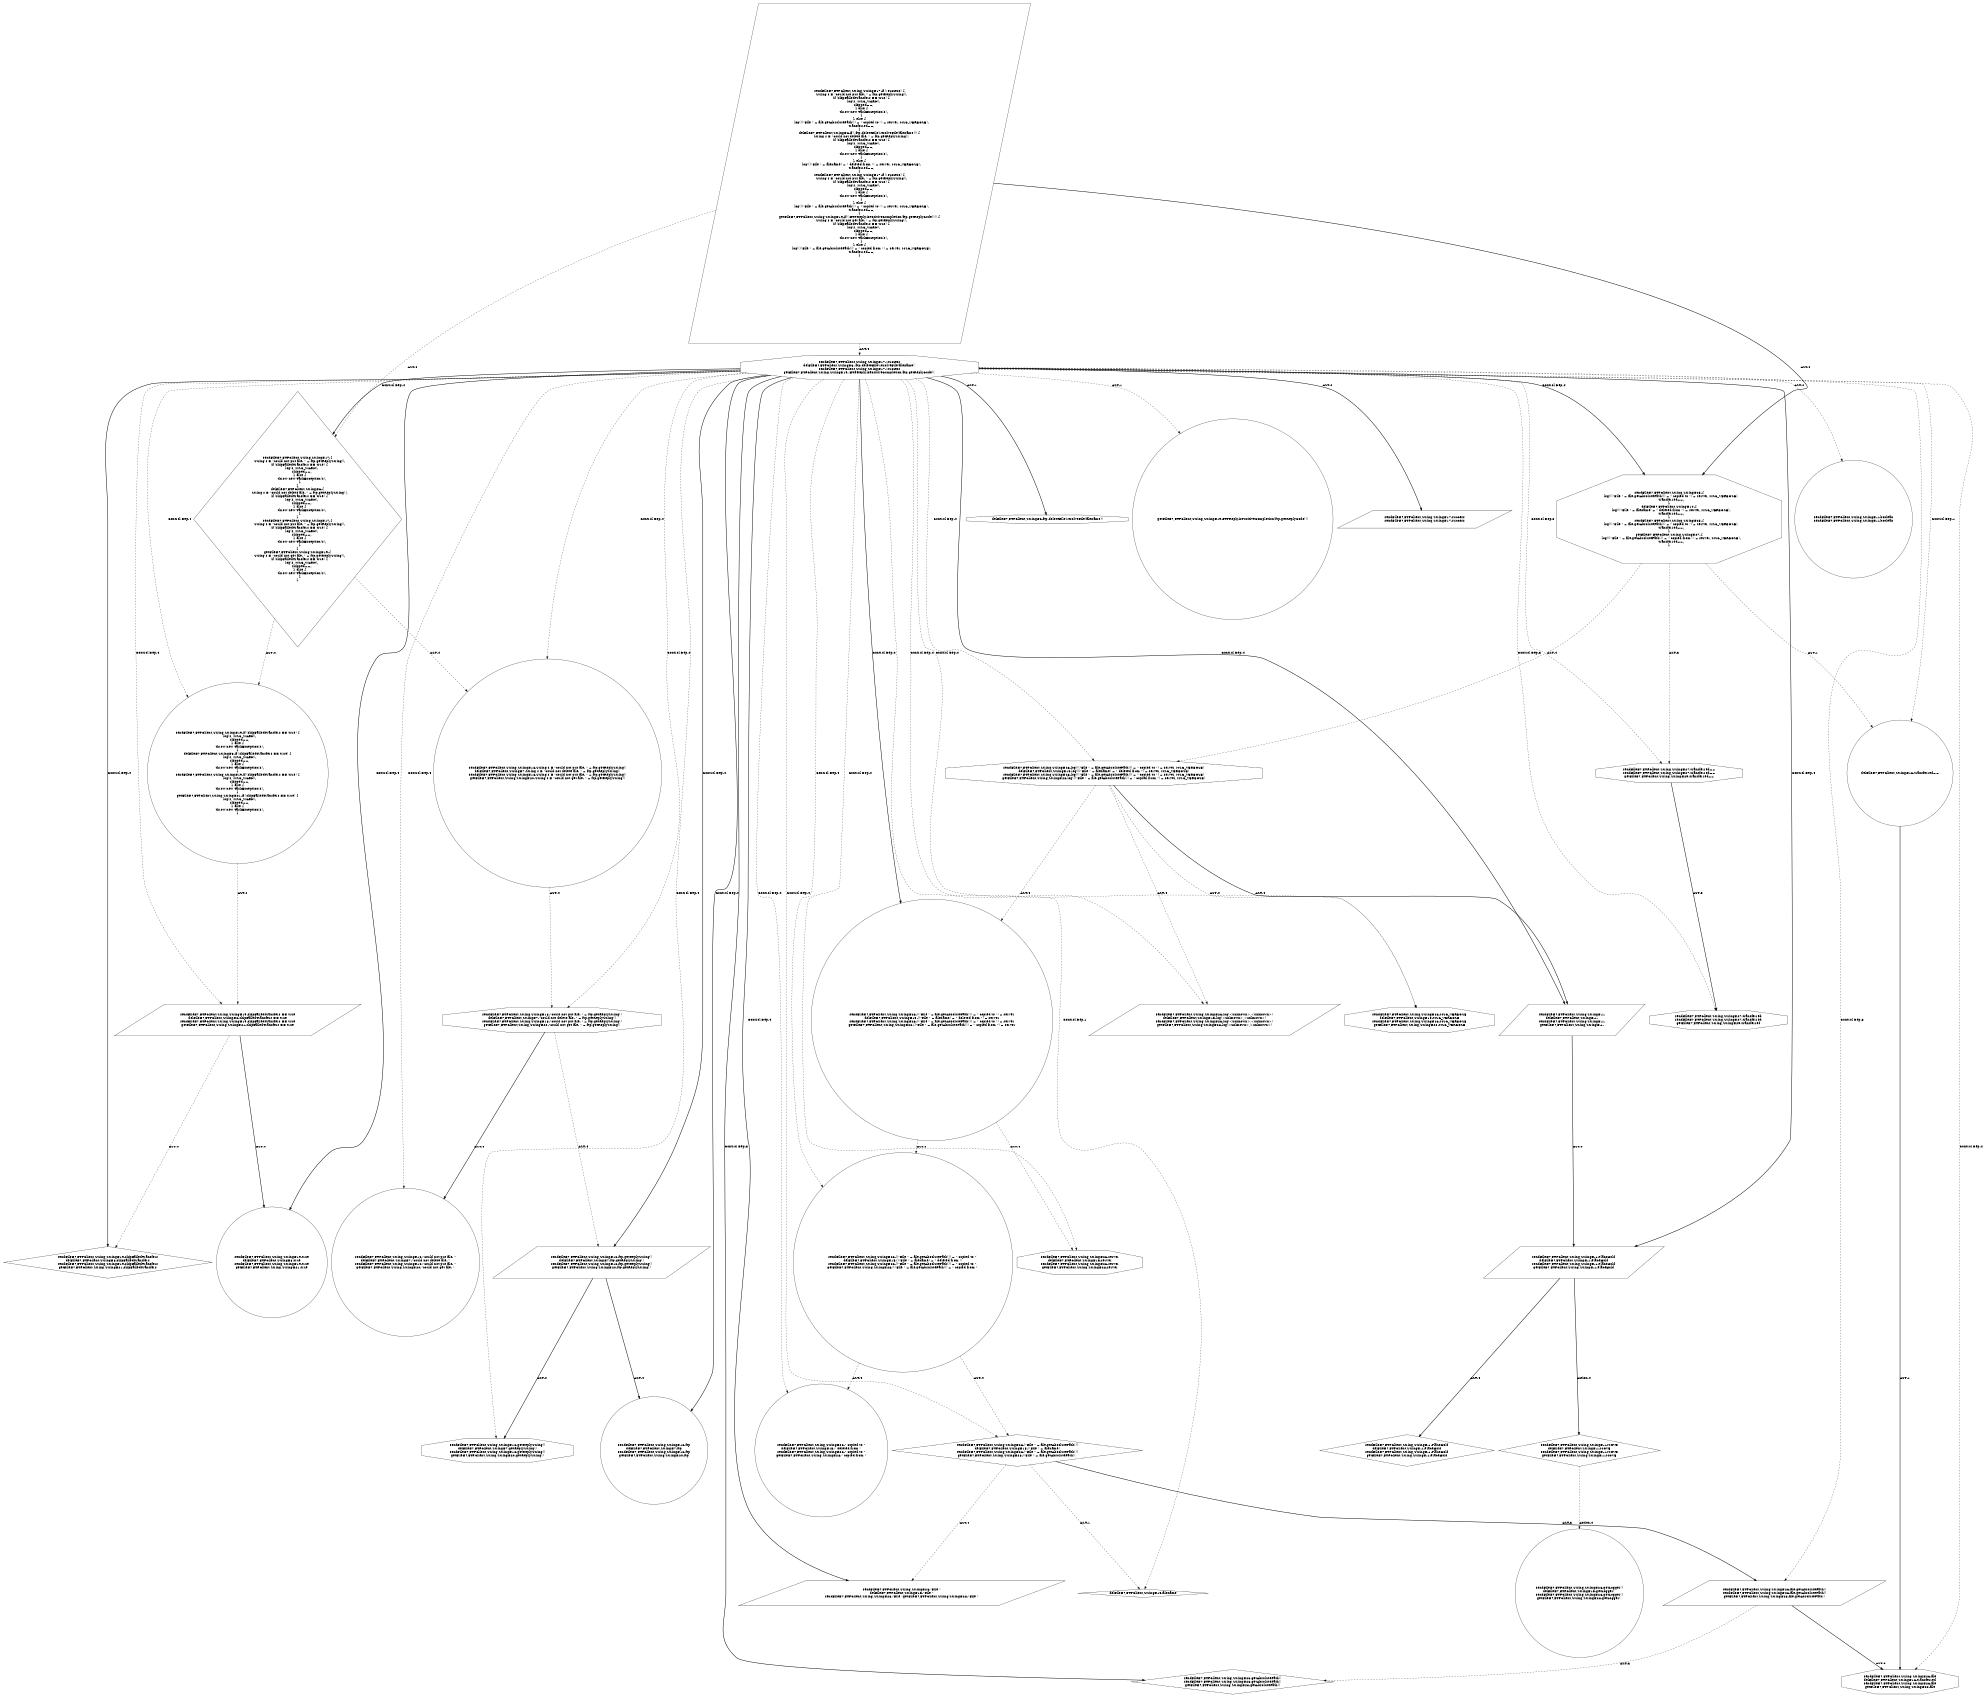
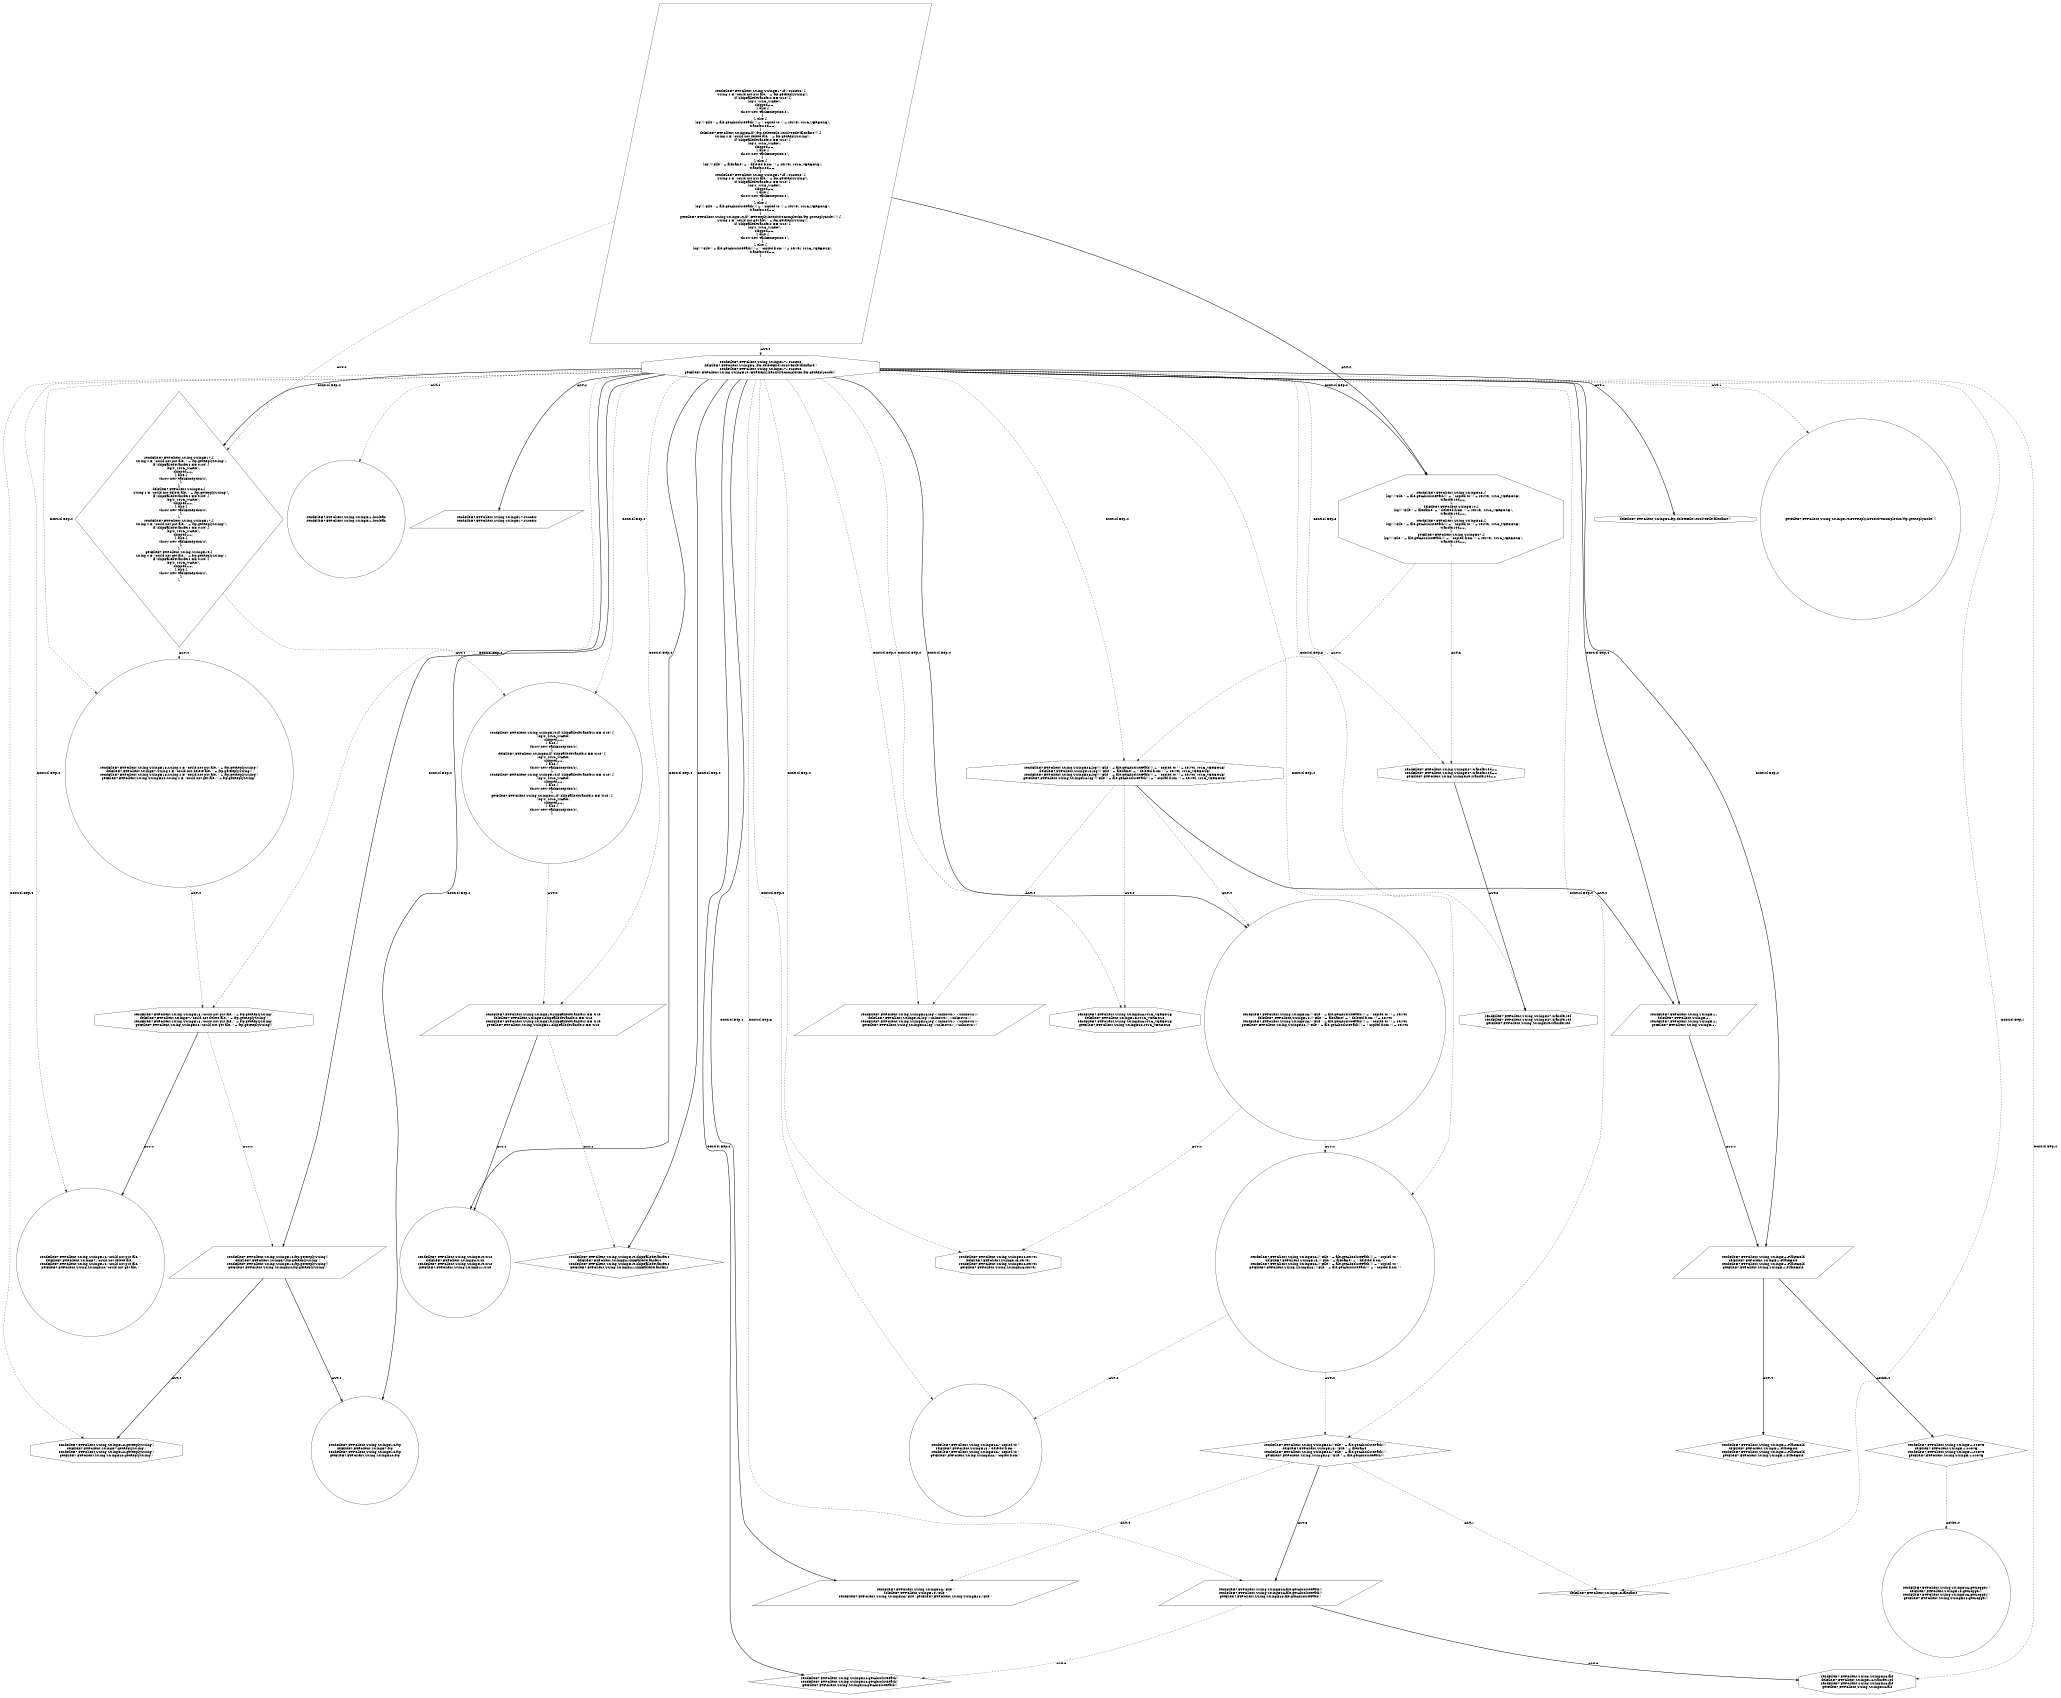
node "delFile#?,FTPClient,String#16:transferred++": removed
